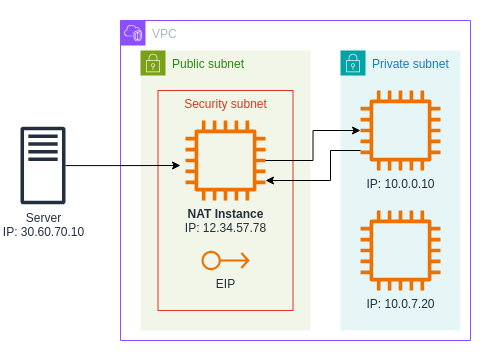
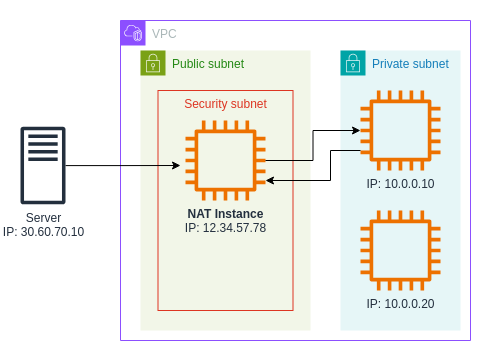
node "EIP": removed
node "IP: 10.0.7.20": label "IP: 10.0.7.20" -> "IP: 10.0.0.20"
